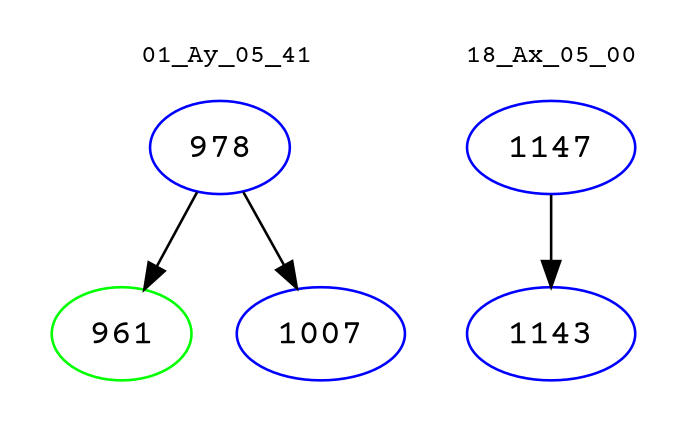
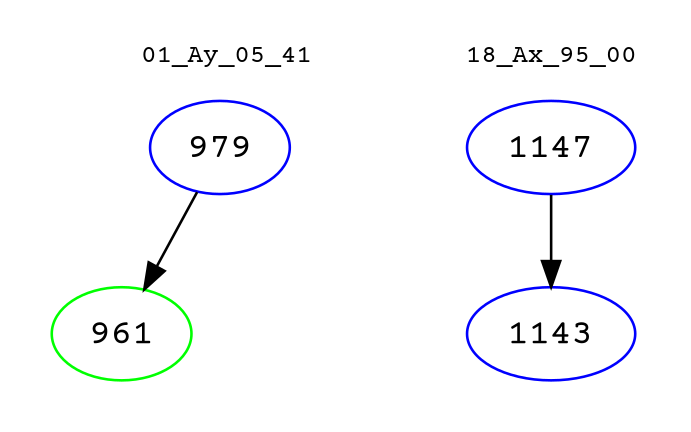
cluster "18_Ax_05_00": label "18_Ax_05_00" -> "18_Ax_95_00"
node "978": label "978" -> "979"
node "1007": removed
